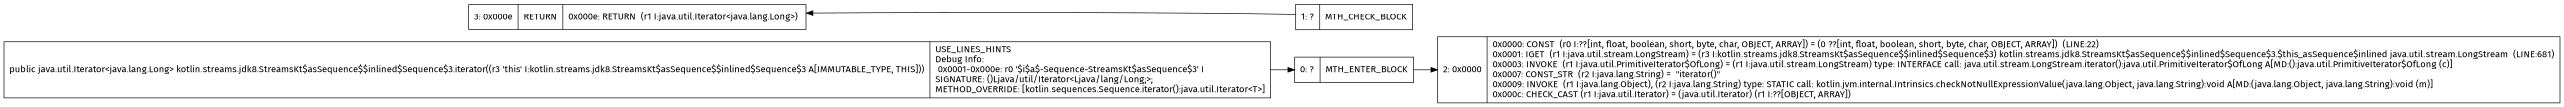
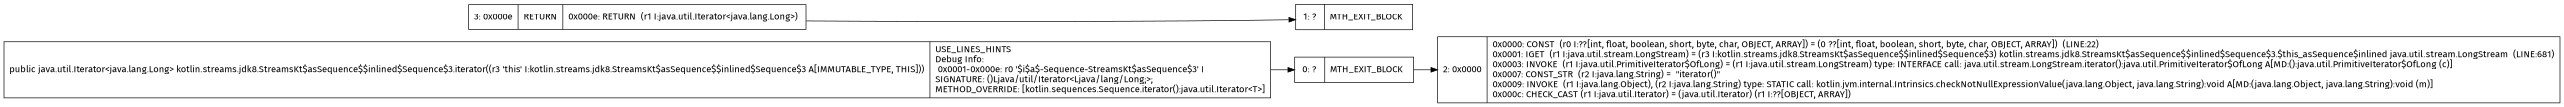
edge "1: ?" -> "3: 0x000e": reversed
node "1: ?": text "MTH_CHECK_BLOCK" -> "MTH_EXIT_BLOCK"
node "0: ?": text "MTH_ENTER_BLOCK" -> "MTH_EXIT_BLOCK"
